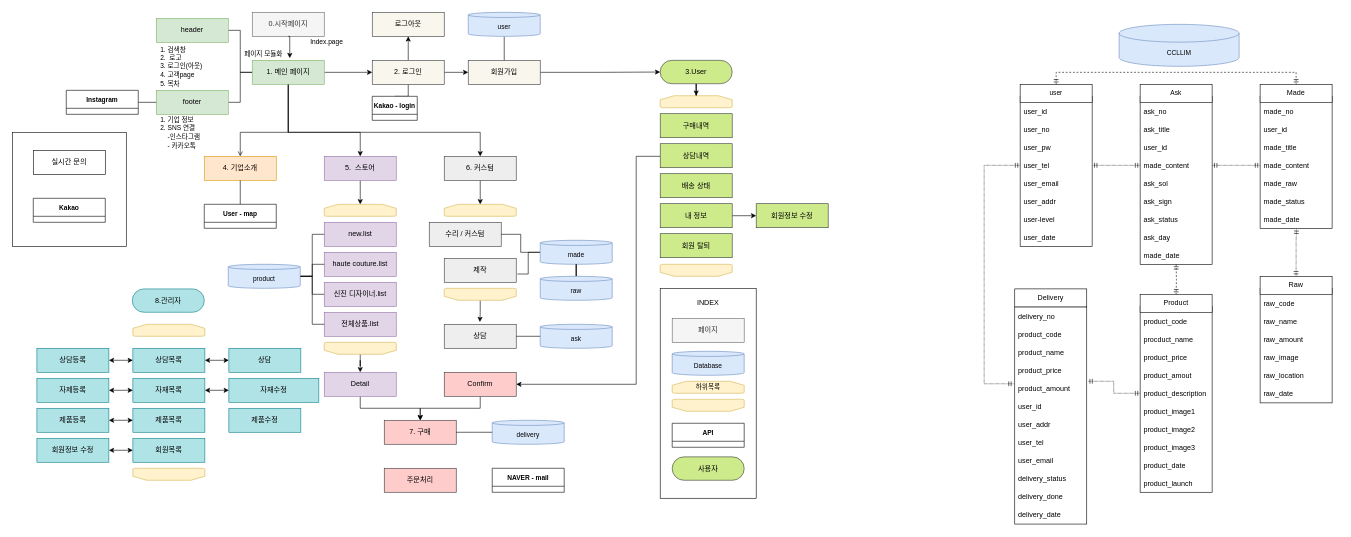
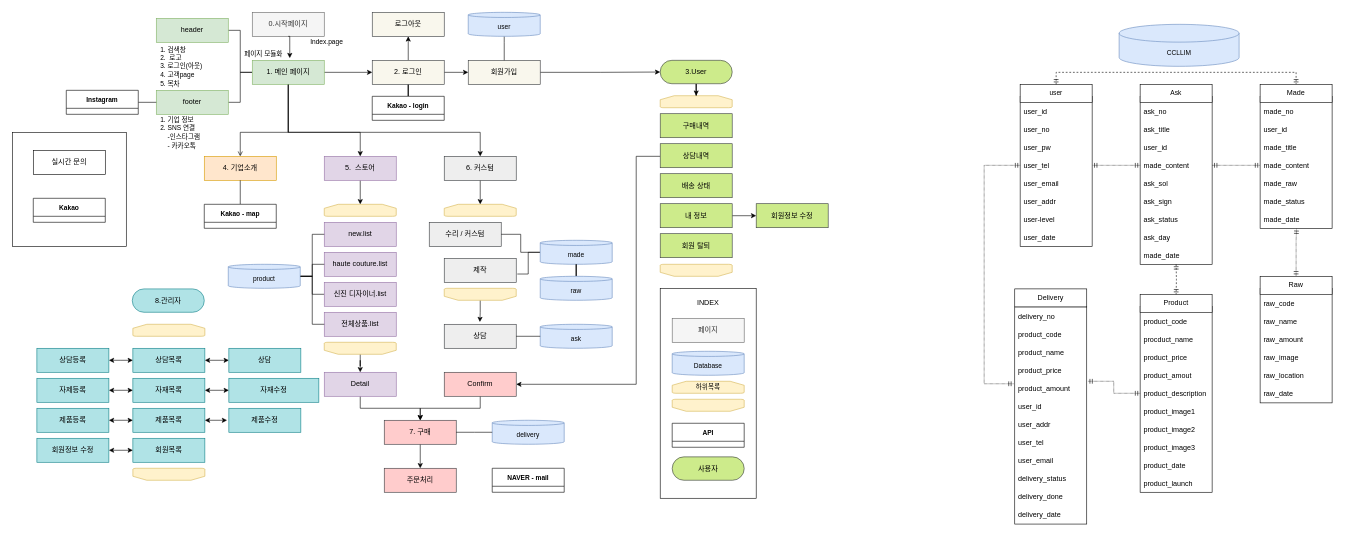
node "Kakao - login": size 45x24 -> 72x24
node "User - map": label "User - map" -> "Kakao - map"
edge "제품목록" -- "제품수정": added
edge "7. 구매" -> "주문처리": added
